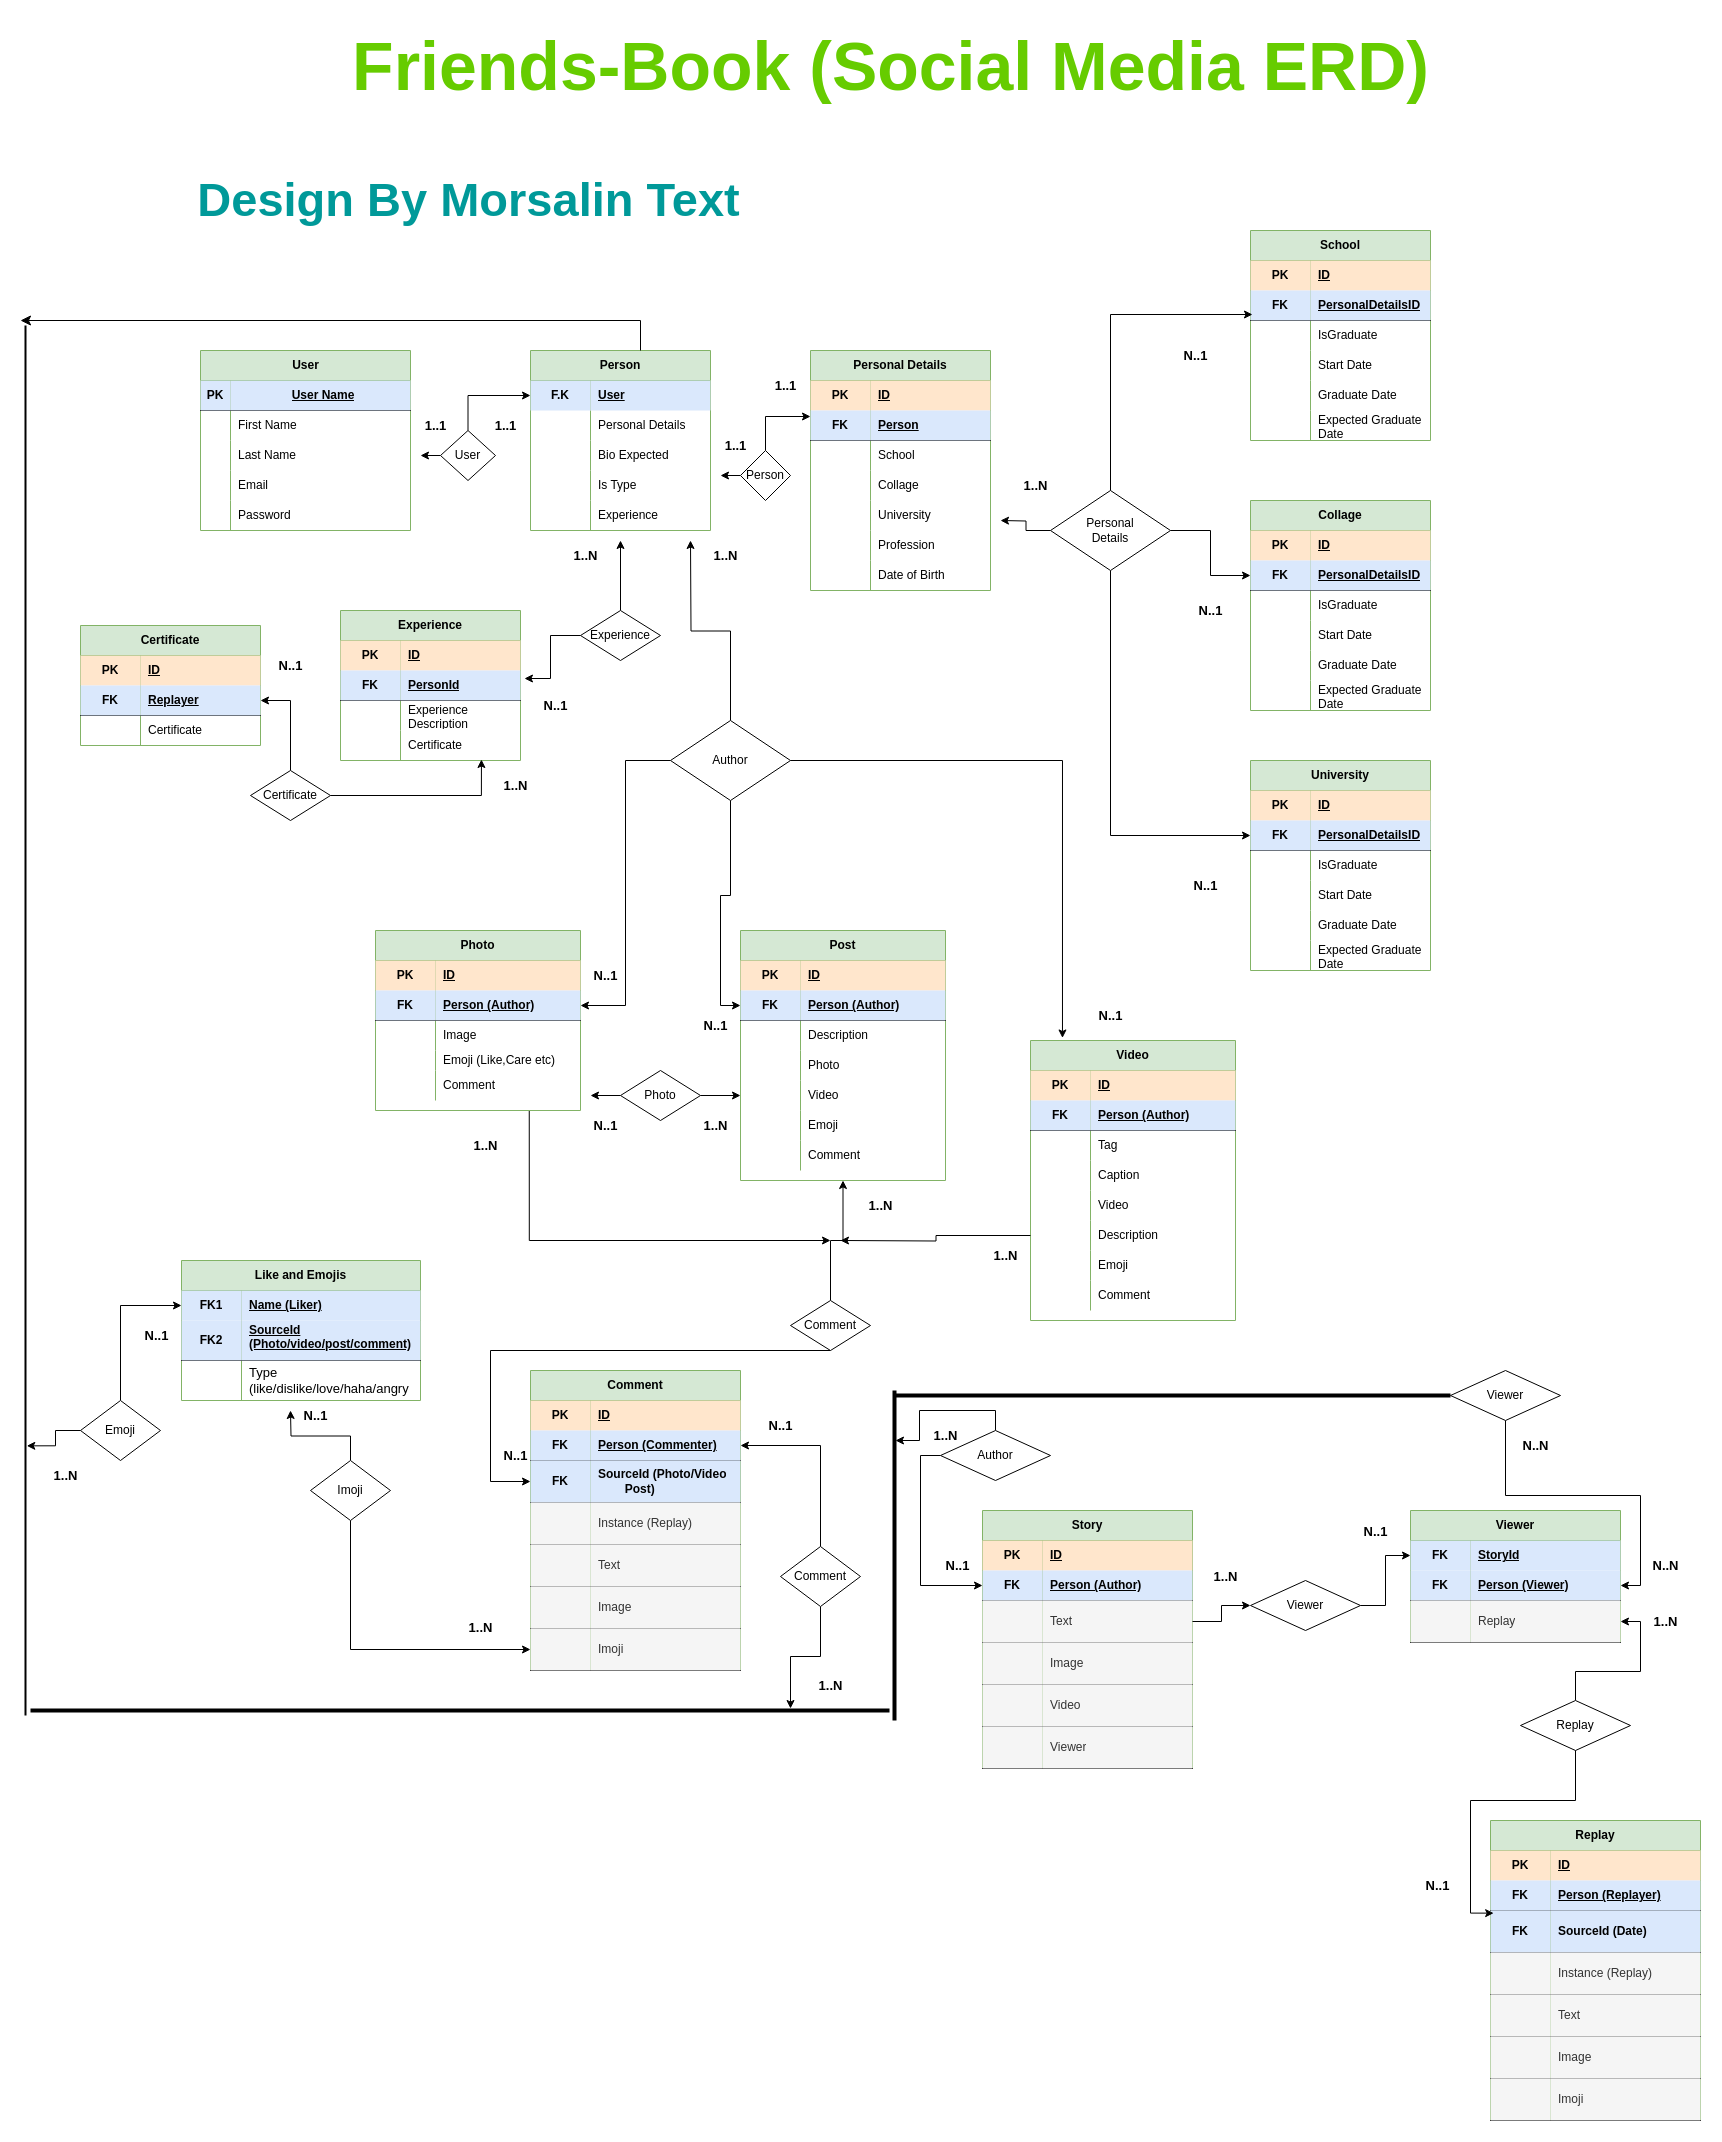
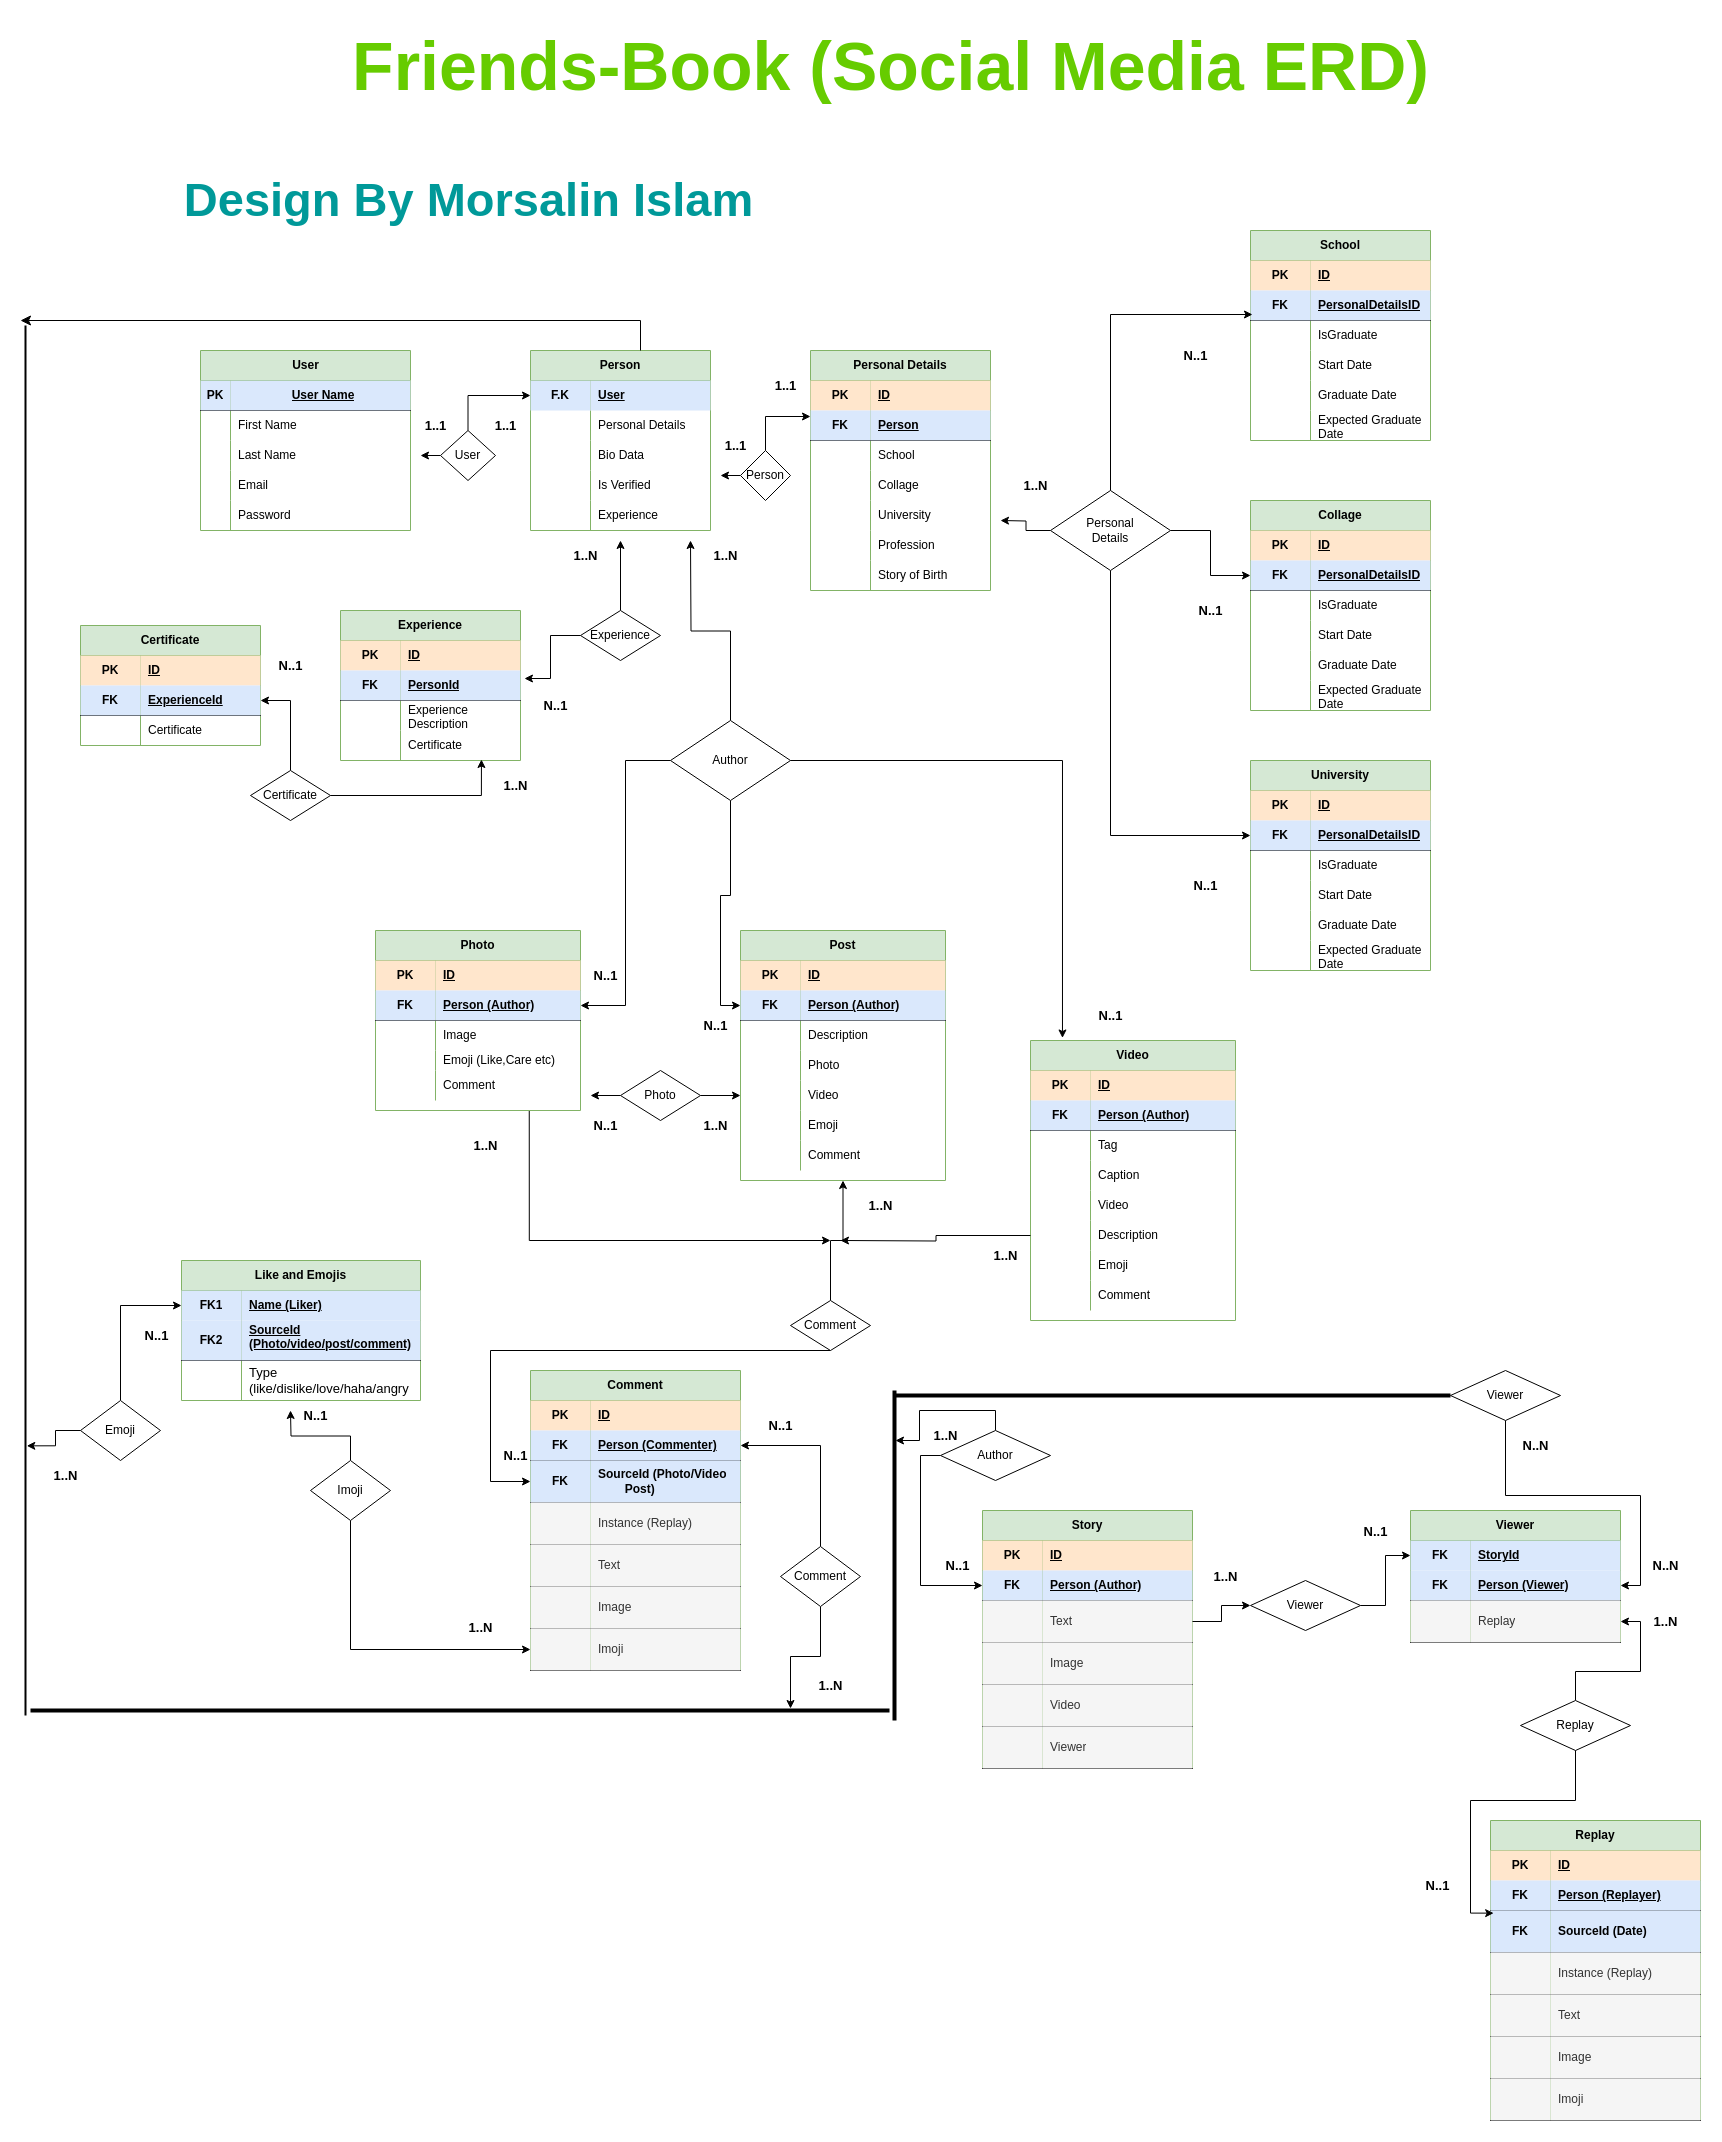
node "Design By Morsalin Text": label "Design By Morsalin Text" -> "Design By Morsalin Islam"
node "Bio Expected": label "Bio Expected" -> "Bio Data"
node "Is Type": label "Is Type" -> "Is Verified"
node "Date of Birth": label "Date of Birth" -> "Story of Birth"
node "Replayer": label "Replayer" -> "ExperienceId"
